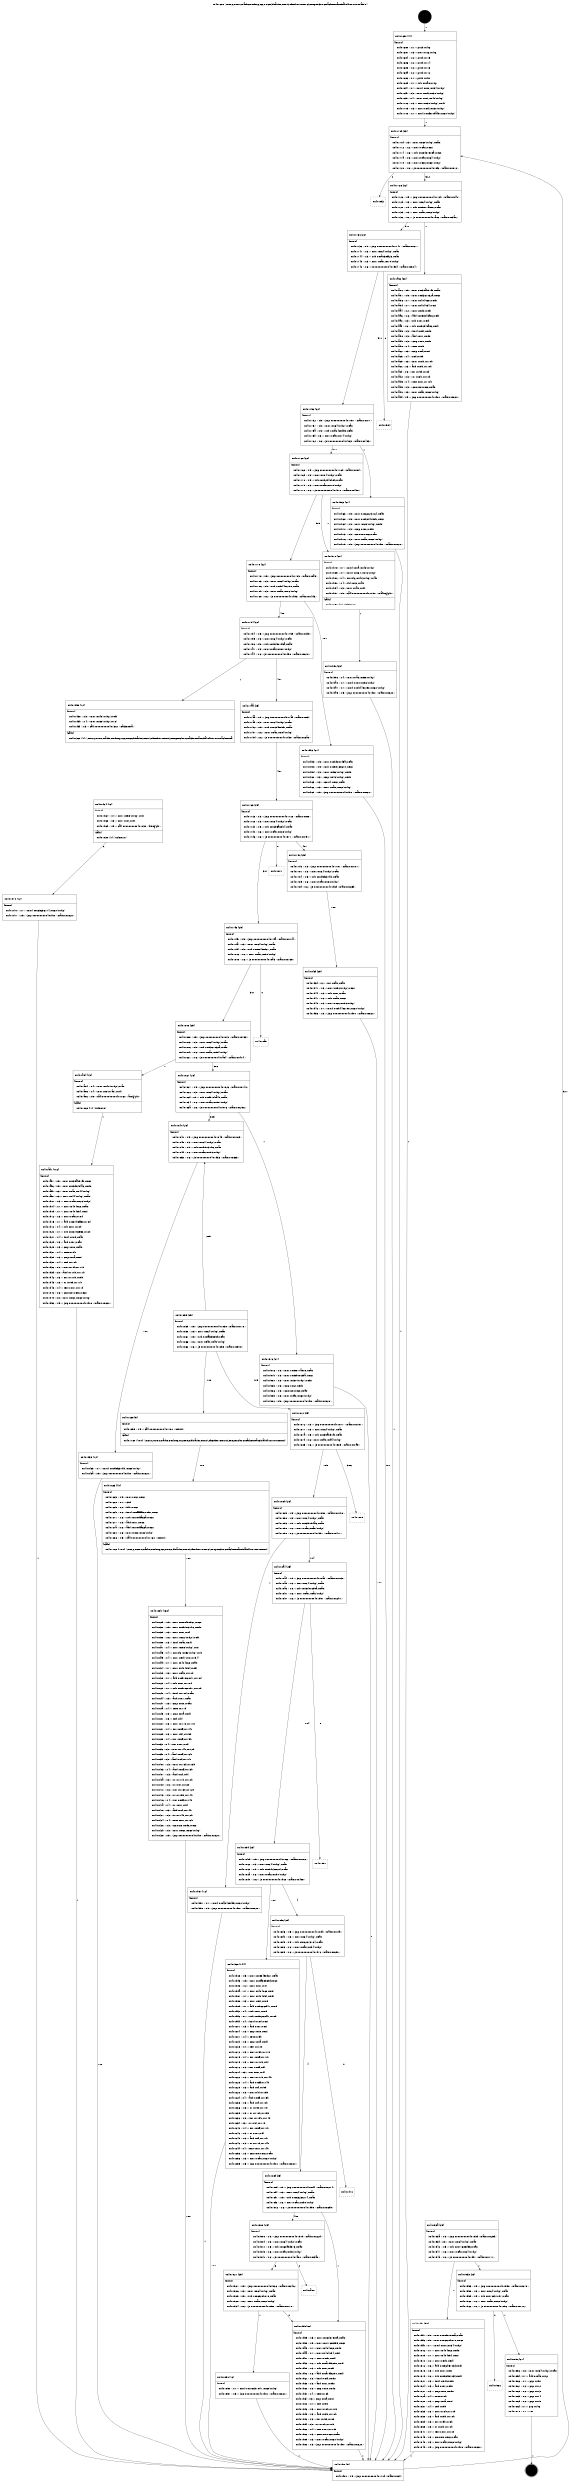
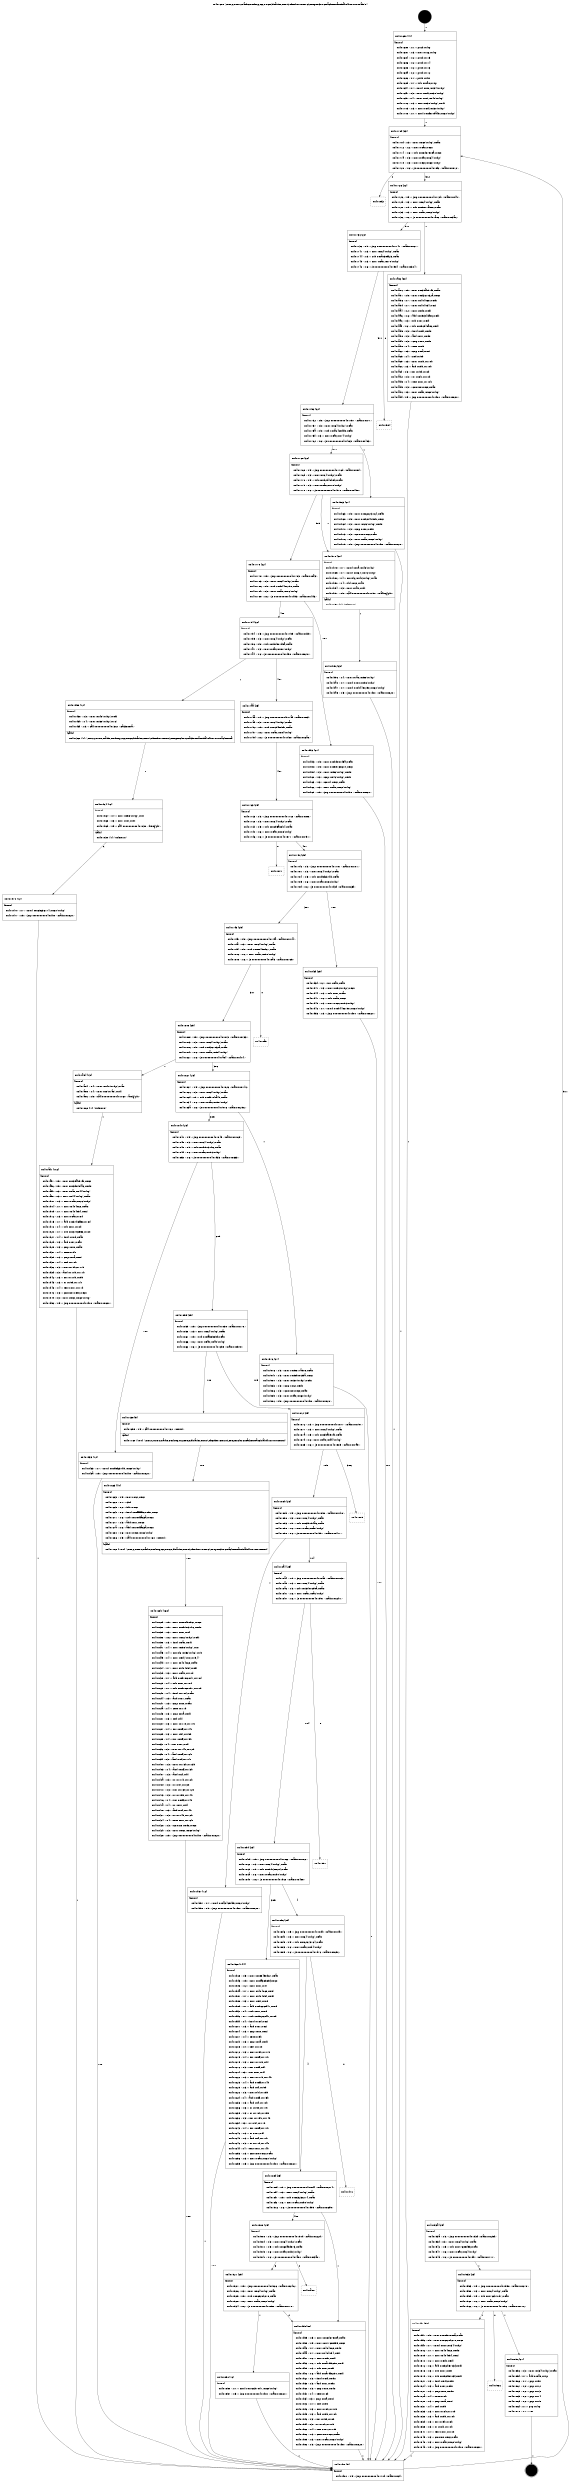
edge "0x401d58 [12]" -> "0x401d64 [12]": added, label "1"
edge "0x4017c3 [25]" -> "0x4017f5 [25]": now "0x4017dc [25]" -> "0x4017f5 [25]"
edge "0x401859 [25]" -> "0x401840 [25]": reversed
edge "0x4018bd [25]" -> "0x401bce [144]": label " 100" -> " 305"
edge "0x40193a [25]" -> "0x401df1 [95]": now "0x401953 [25]" -> "0x401df1 [95]"
